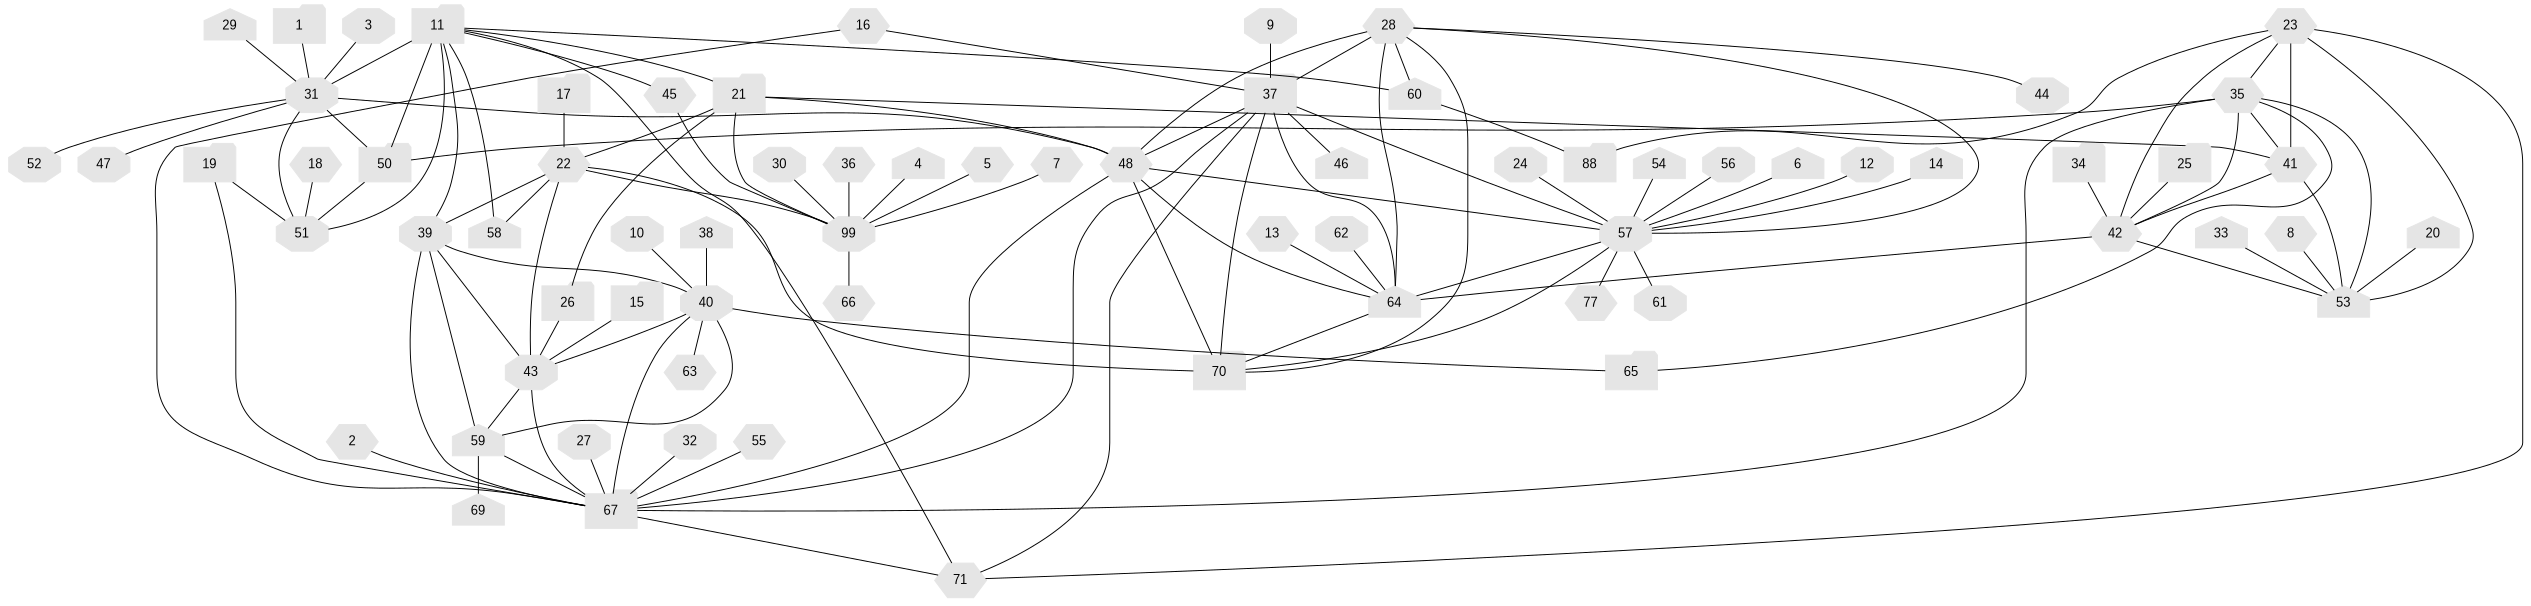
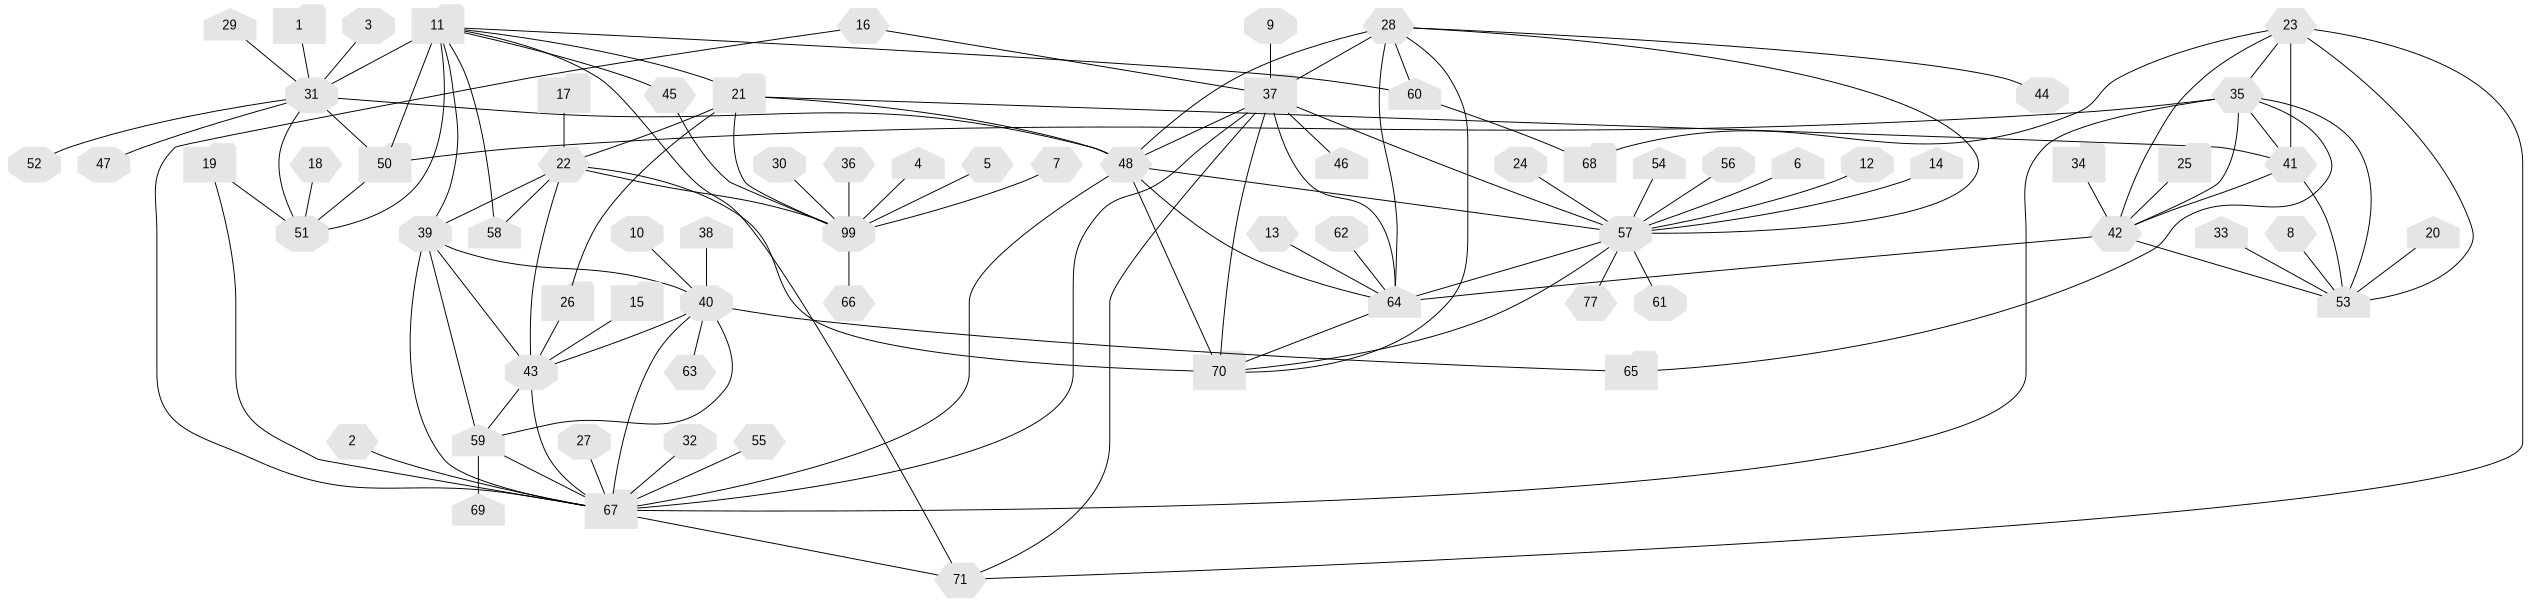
node "88": label "88" -> "68"
